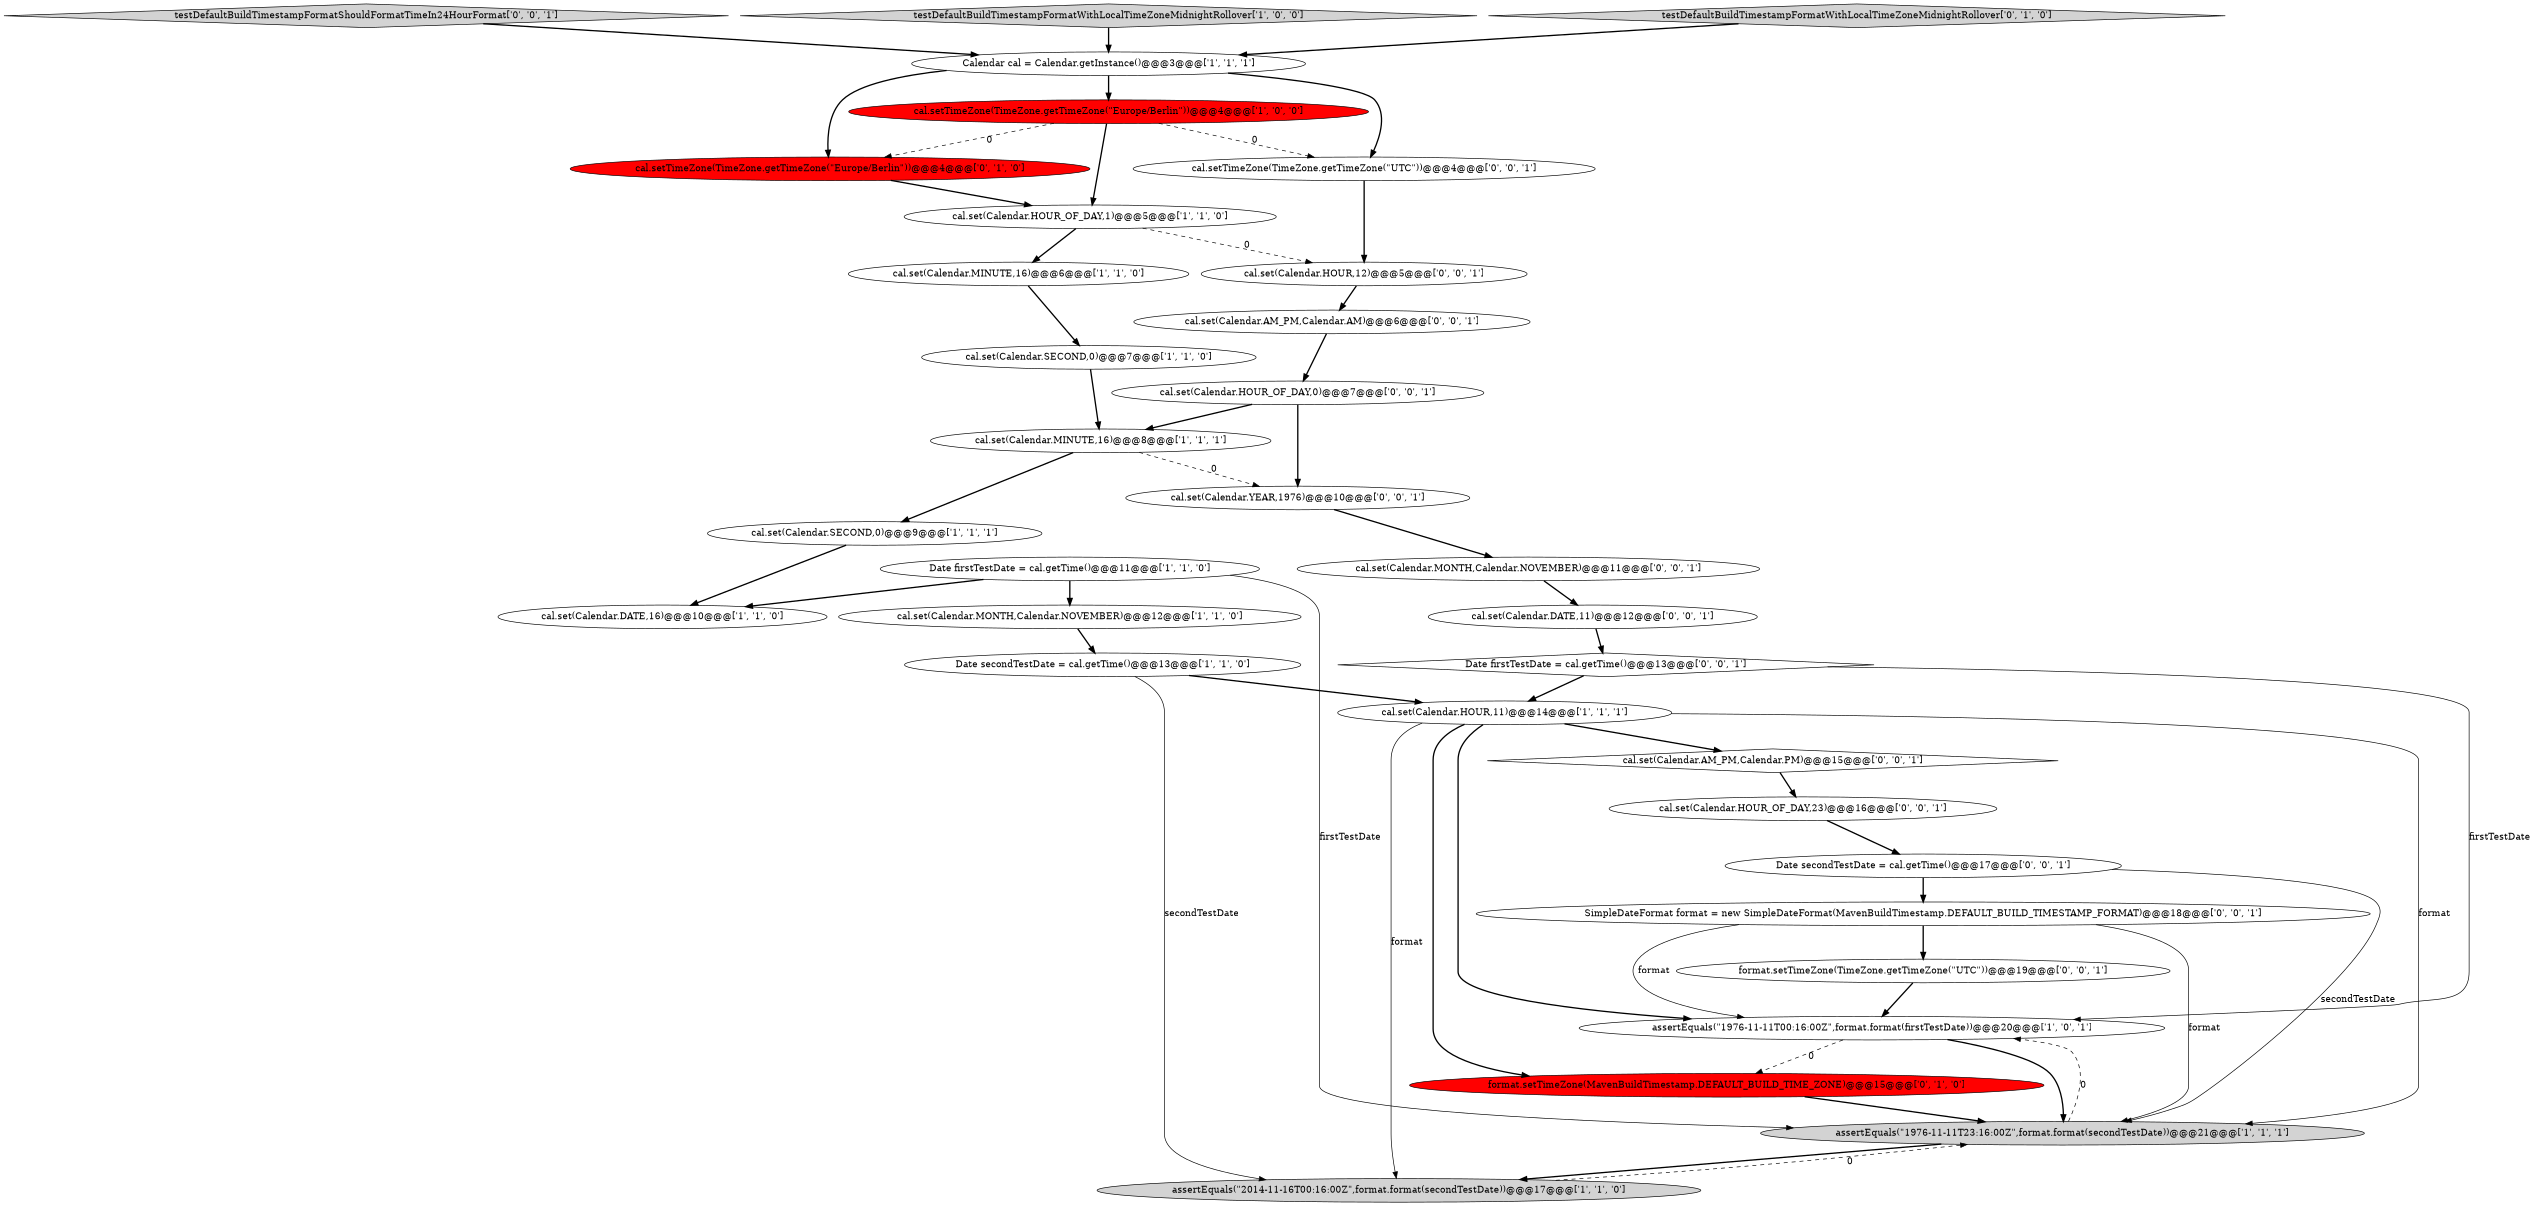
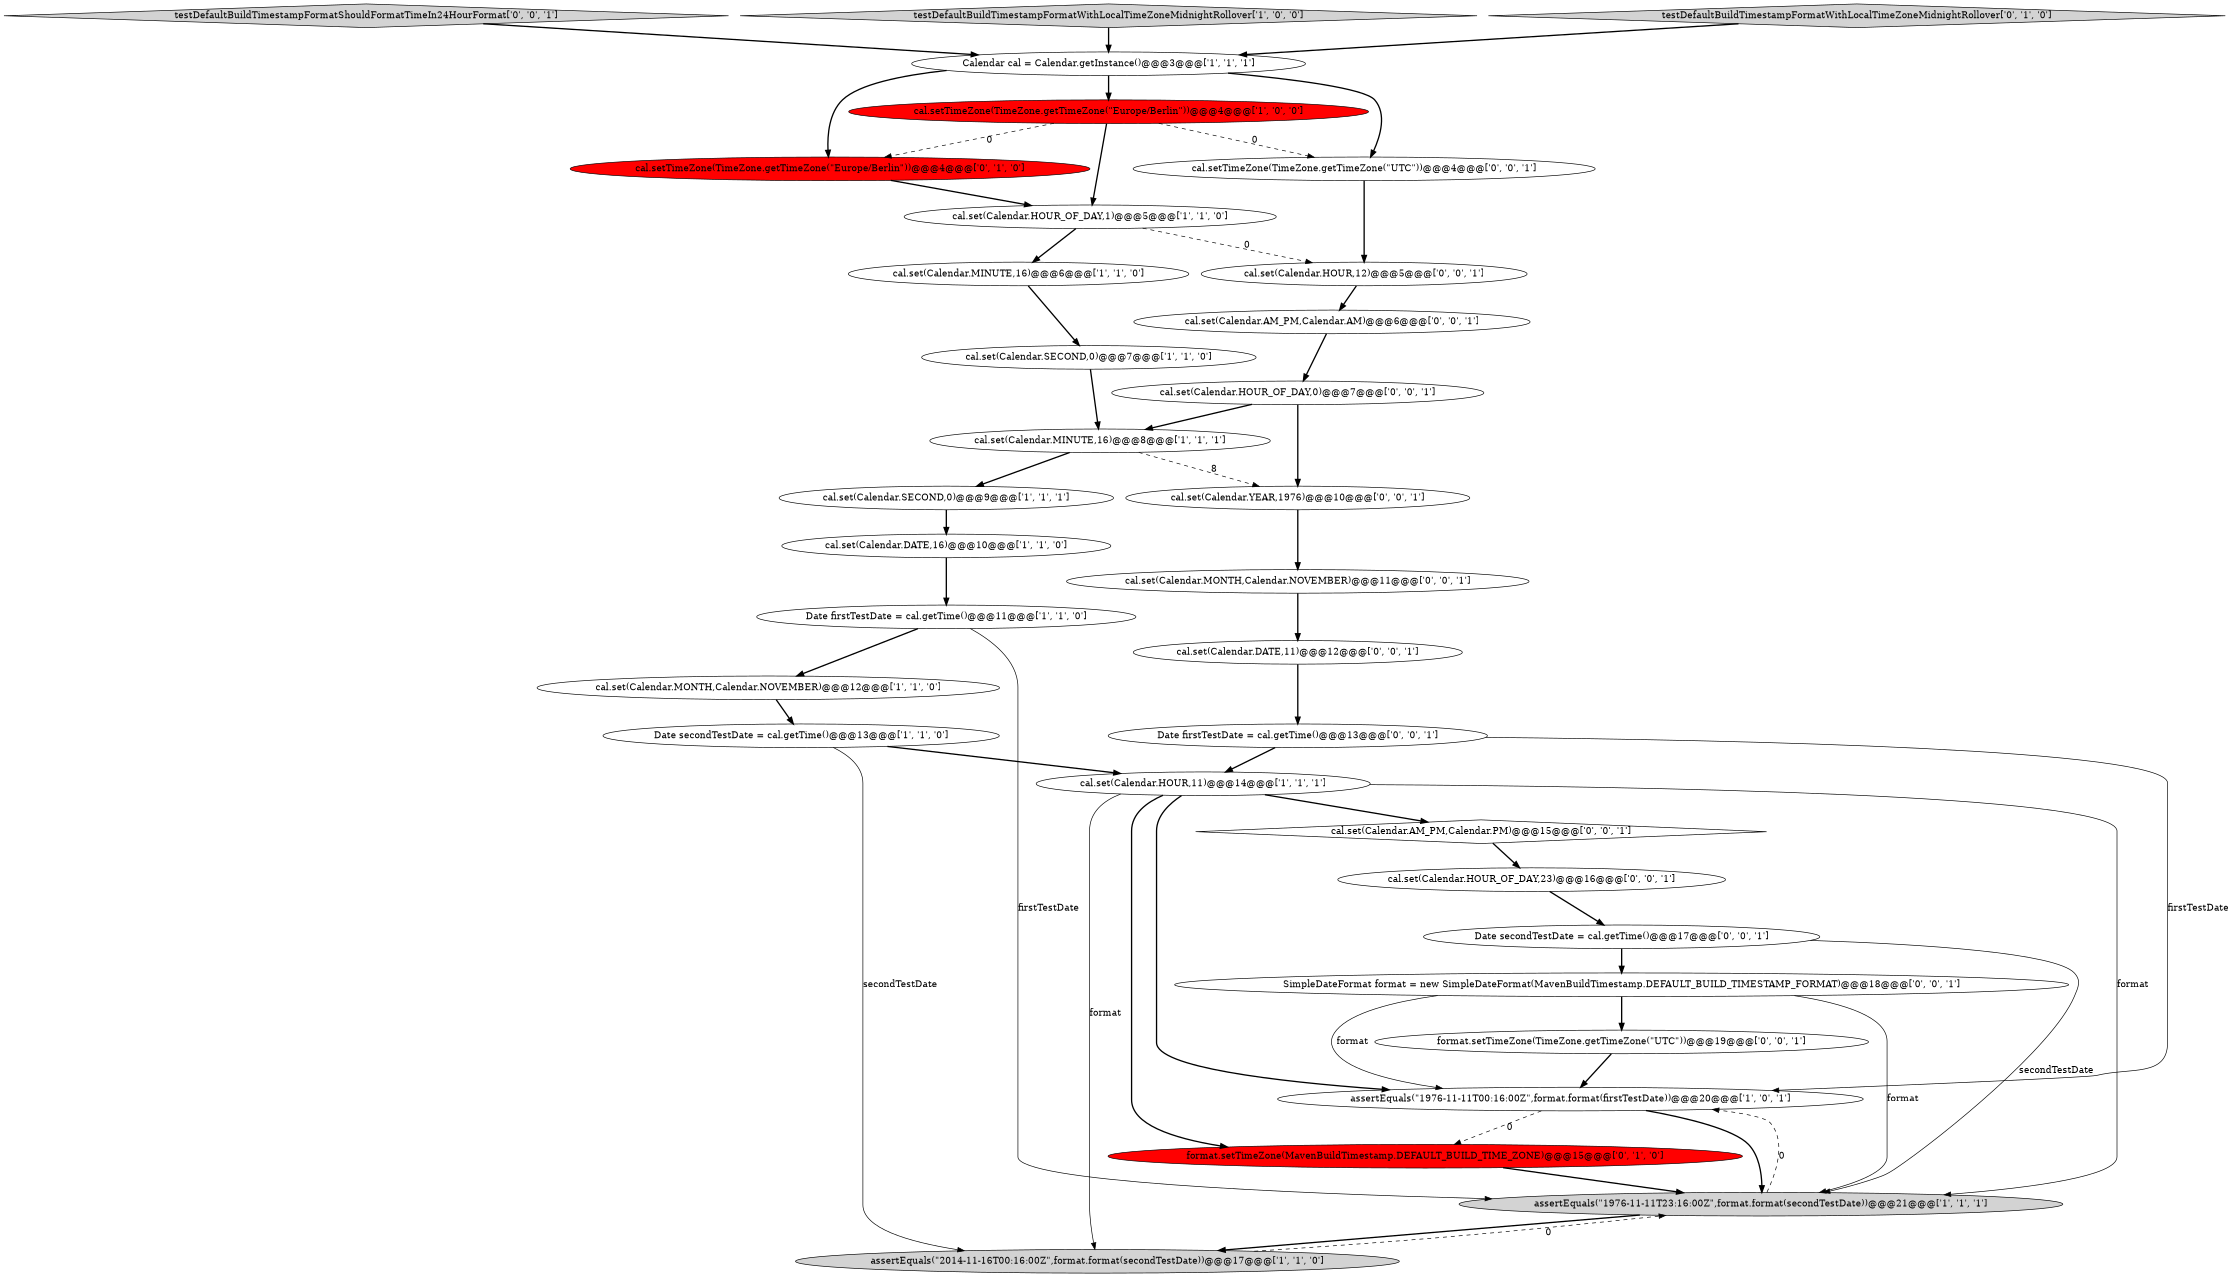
edge "cal.set(Calendar.MINUTE,16)@@@8@@@['1', '1', '1']" -> "cal.set(Calendar.YEAR,1976)@@@10@@@['0', '0', '1']": label "0" -> "8"
edge "Date firstTestDate = cal.getTime()@@@11@@@['1', '1', '0']" -> "cal.set(Calendar.DATE,16)@@@10@@@['1', '1', '0']": reversed
node "Date firstTestDate = cal.getTime()@@@13@@@['0', '0', '1']": shape diamond -> ellipse
